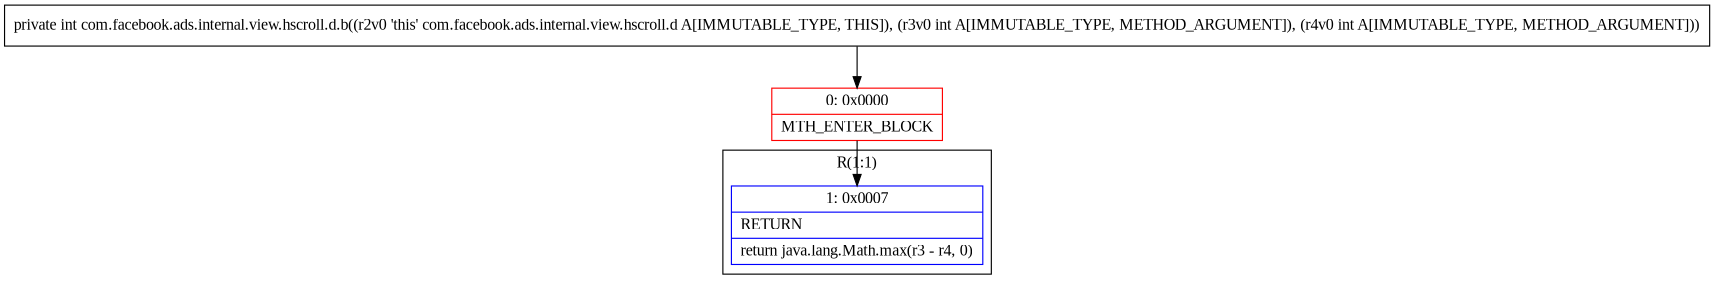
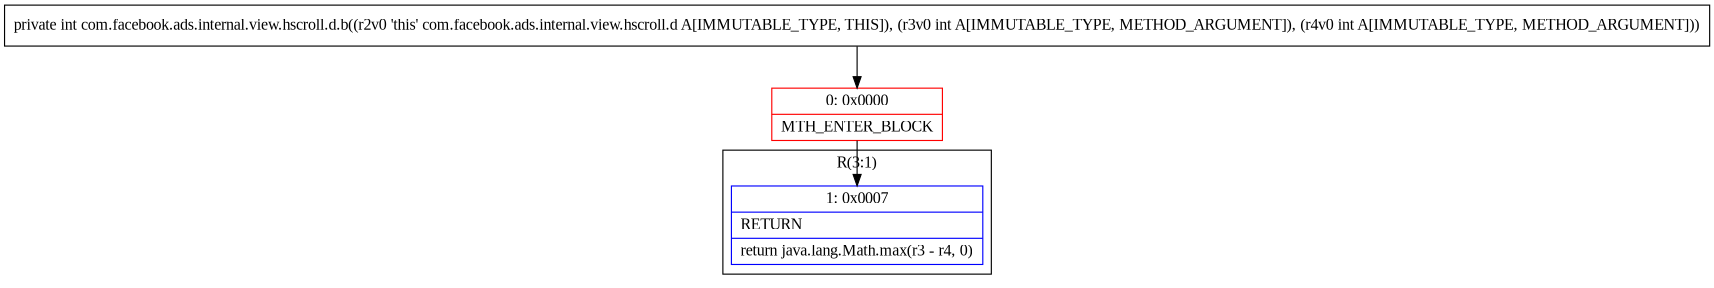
cluster "R(1:1)": label "R(1:1)" -> "R(3:1)"
